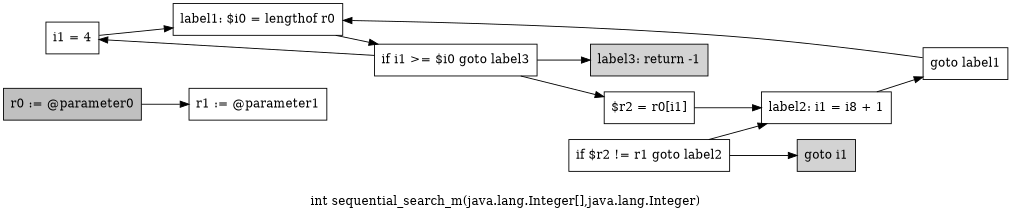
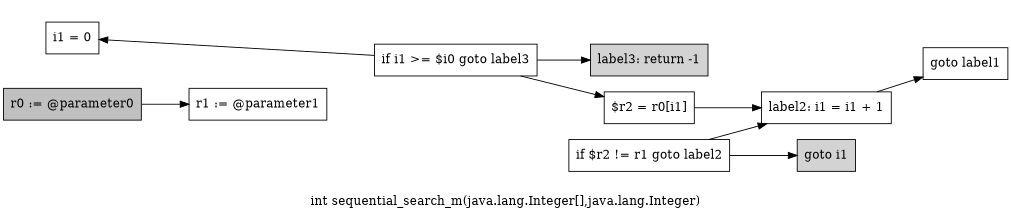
node "label1: $i0 = lengthof r0": removed
node "i1 = 4": label "i1 = 4" -> "i1 = 0"
node "label2: i1 = i8 + 1": label "label2: i1 = i8 + 1" -> "label2: i1 = i1 + 1"
